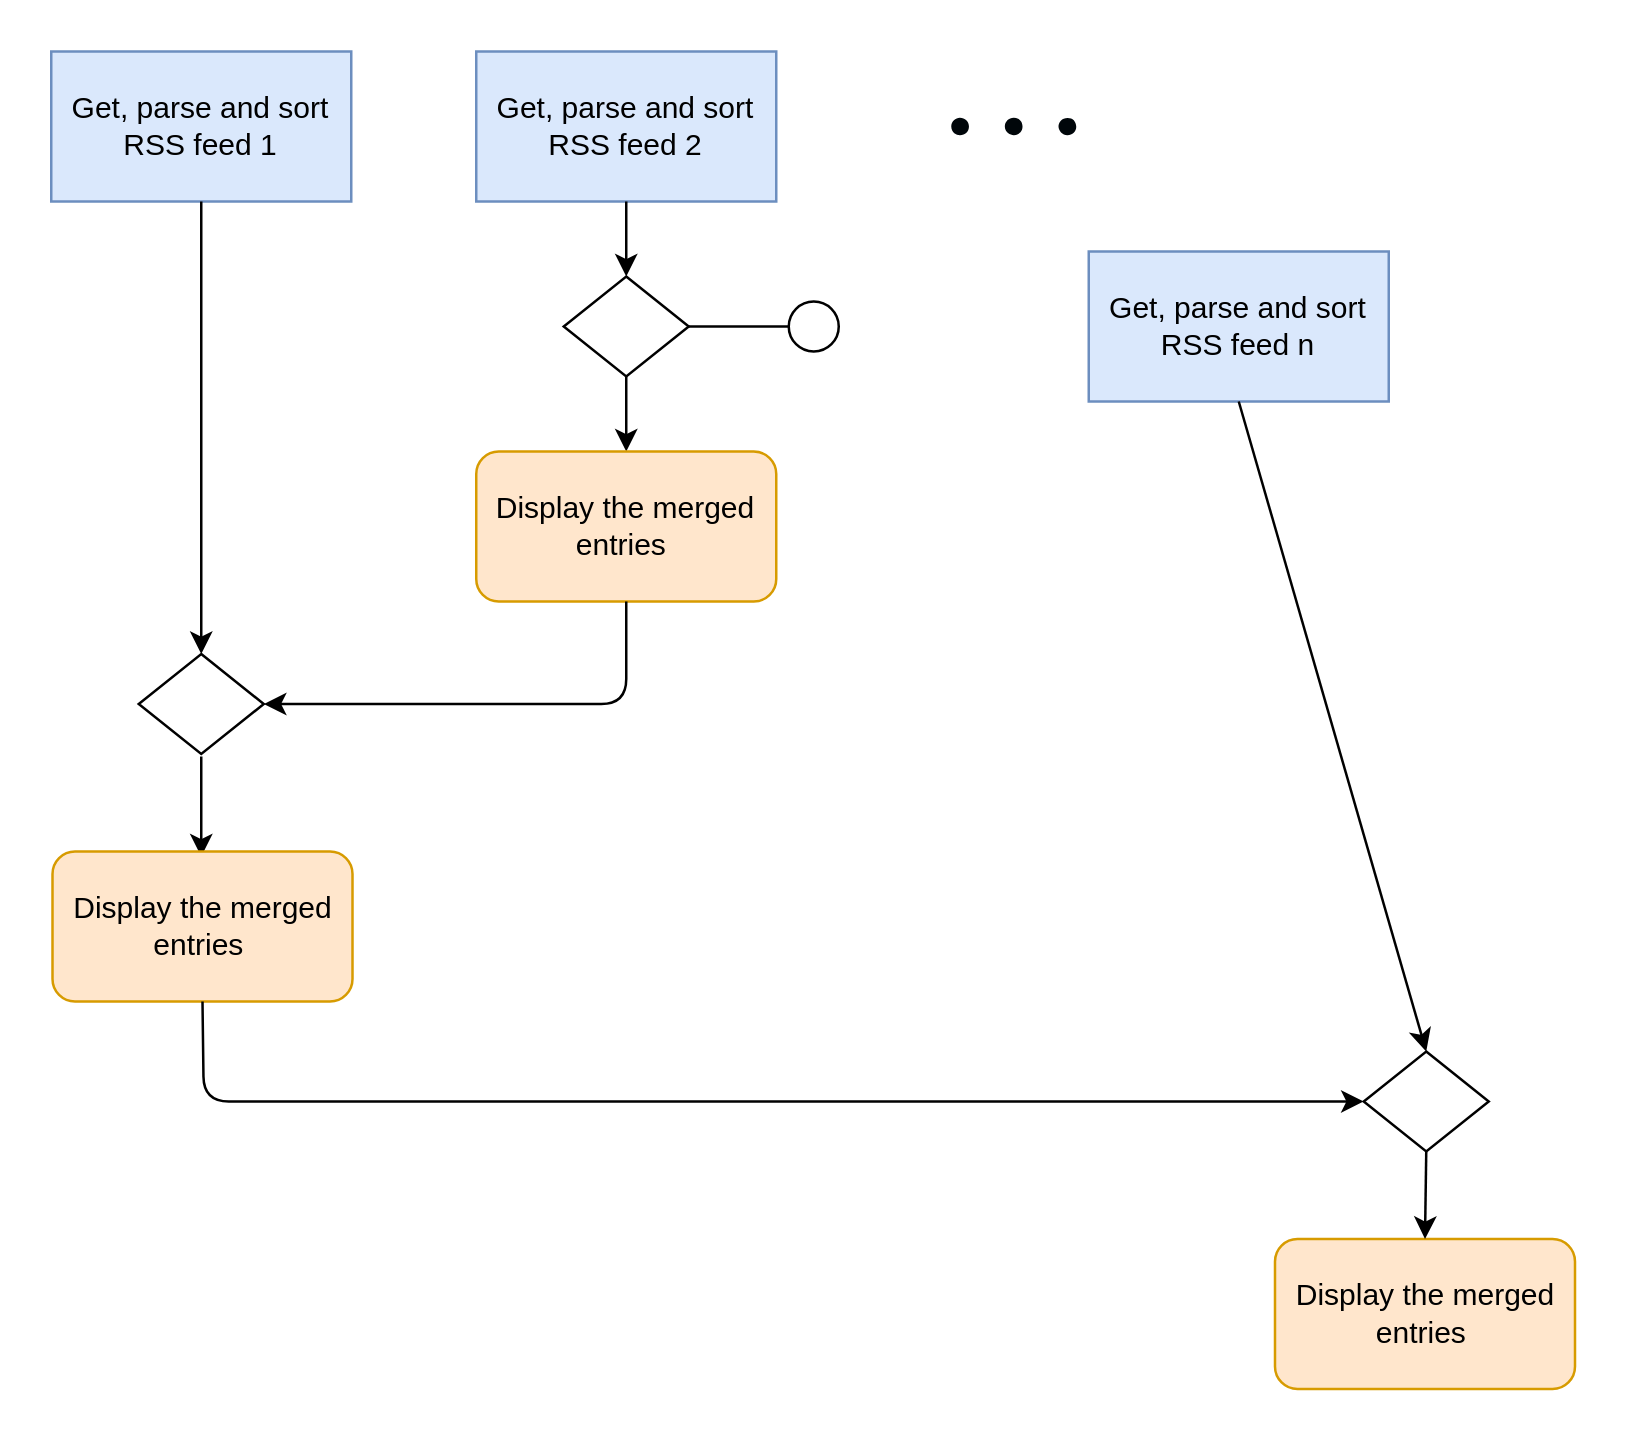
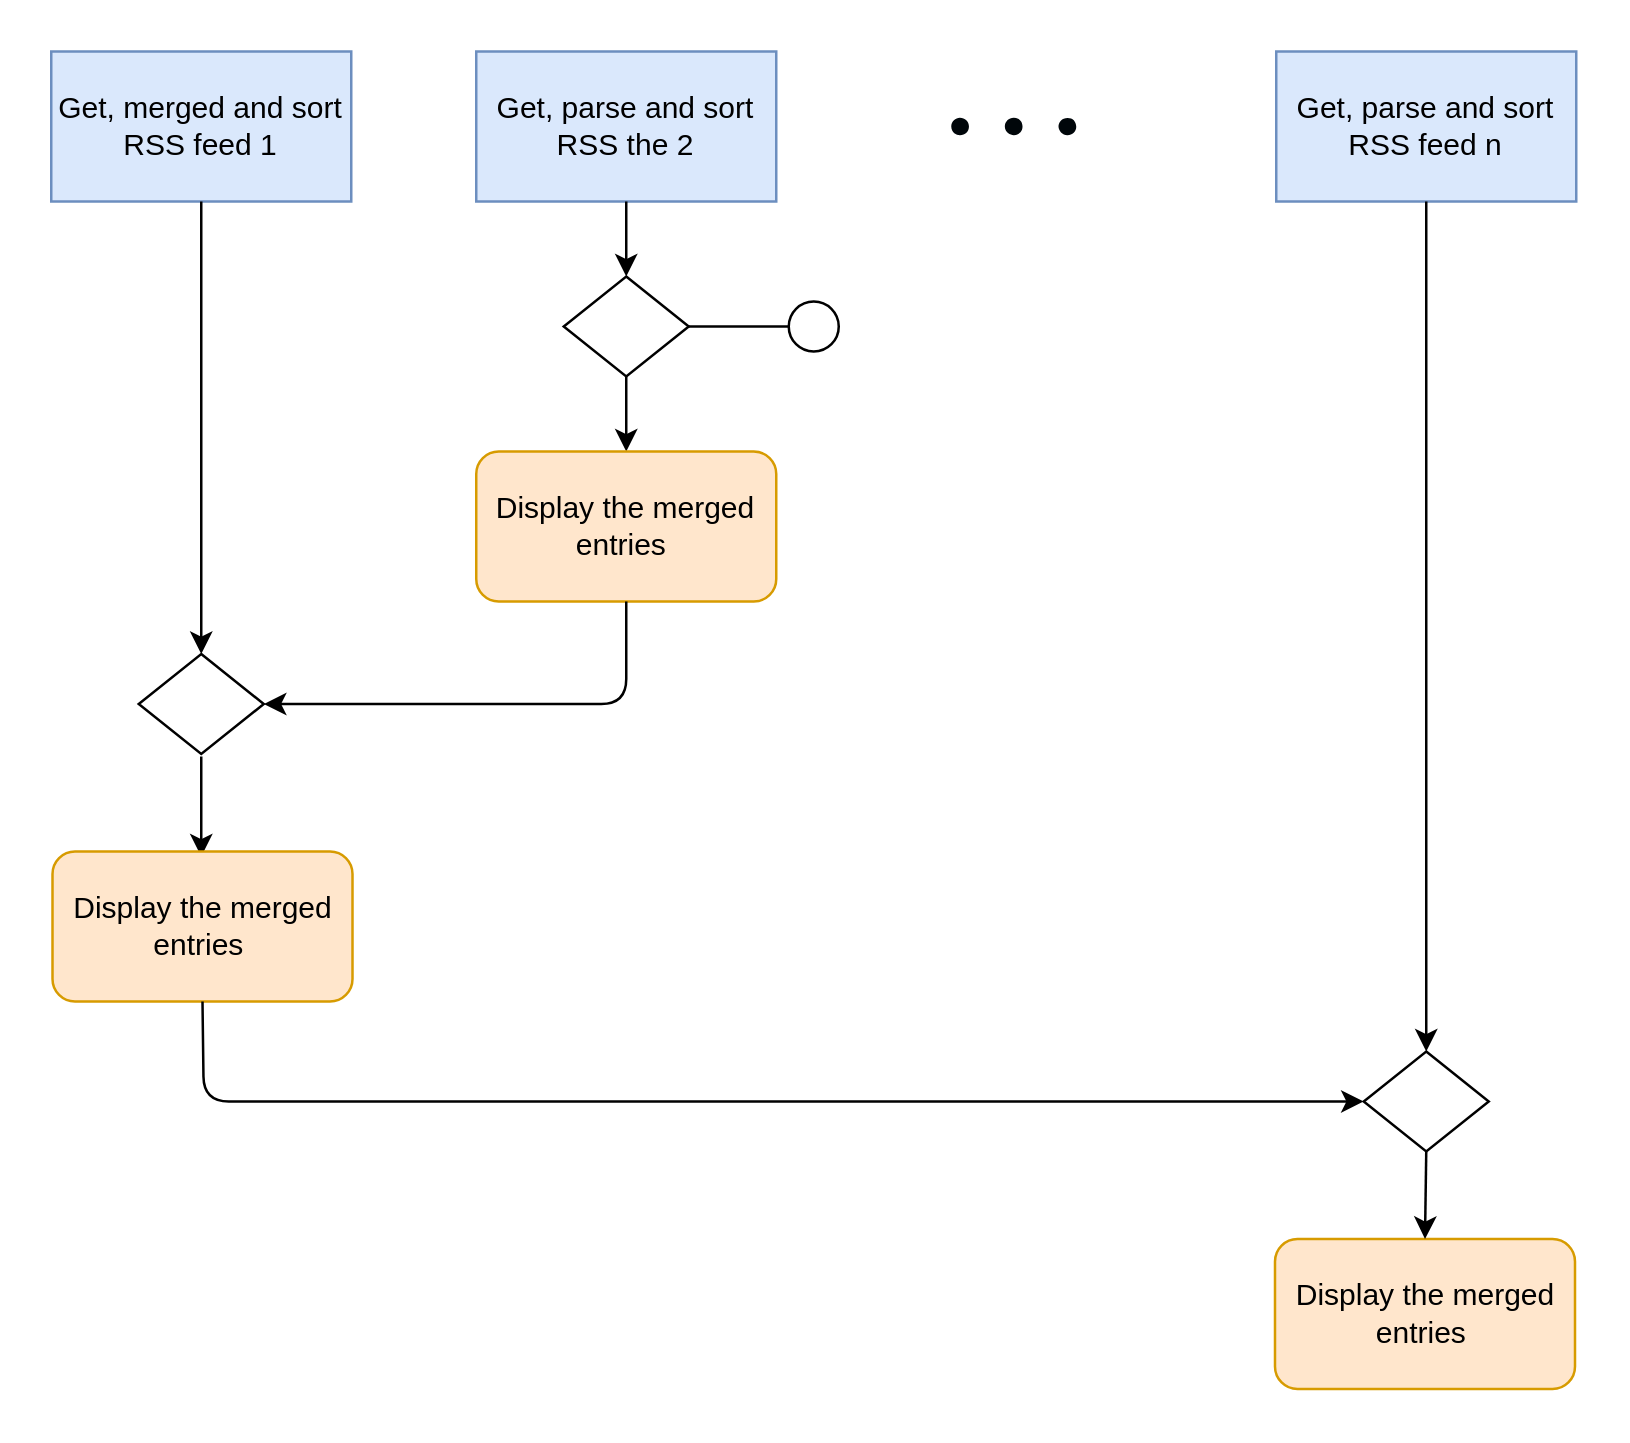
node "Get, parse and sort RSS feed 1": label "Get, parse and sort RSS feed 1" -> "Get, merged and sort RSS feed 1"
node "Get, parse and sort RSS feed 2": label "Get, parse and sort RSS feed 2" -> "Get, parse and sort RSS the 2"
node "Get, parse and sort RSS feed n": moved (1239, 326) -> (1426, 126)
